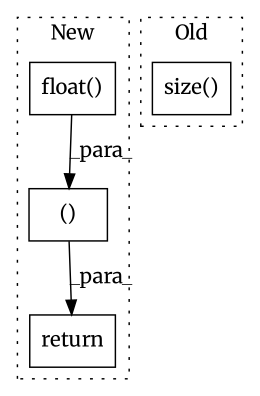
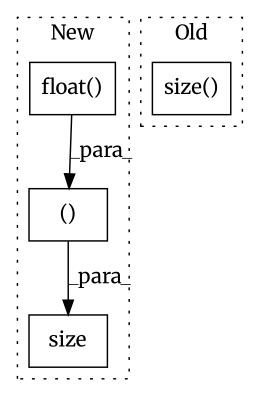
node "return": label "return" -> "size"
